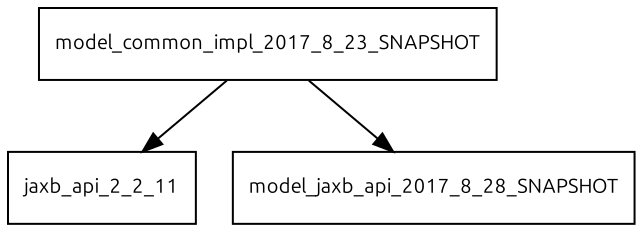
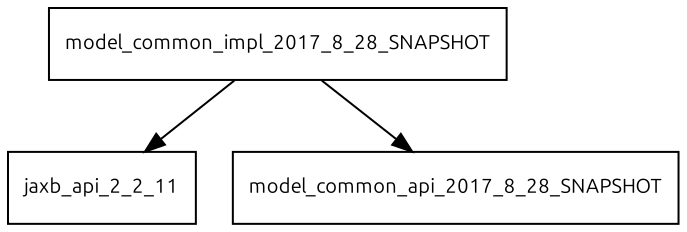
node "model_common_impl_2017_8_23_SNAPSHOT": label "model_common_impl_2017_8_23_SNAPSHOT" -> "model_common_impl_2017_8_28_SNAPSHOT"
node "model_jaxb_api_2017_8_28_SNAPSHOT": label "model_jaxb_api_2017_8_28_SNAPSHOT" -> "model_common_api_2017_8_28_SNAPSHOT"
